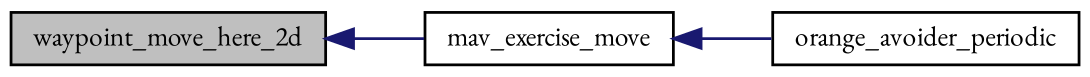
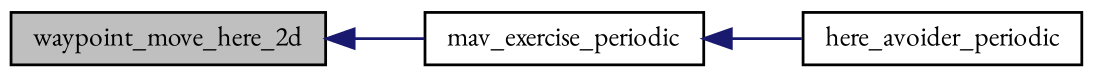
node "mav_exercise_move": label "mav_exercise_move" -> "mav_exercise_periodic"
node "orange_avoider_periodic": label "orange_avoider_periodic" -> "here_avoider_periodic"
